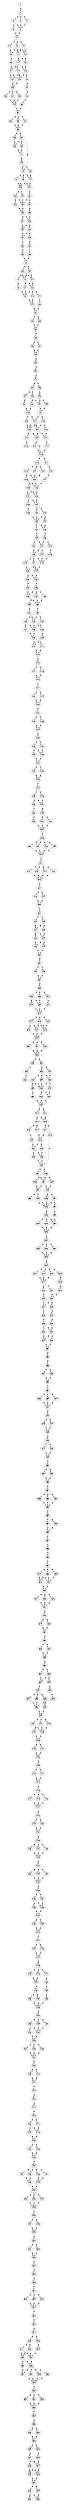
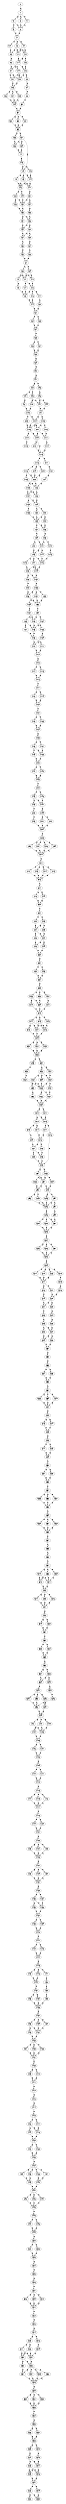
node "S360": added
